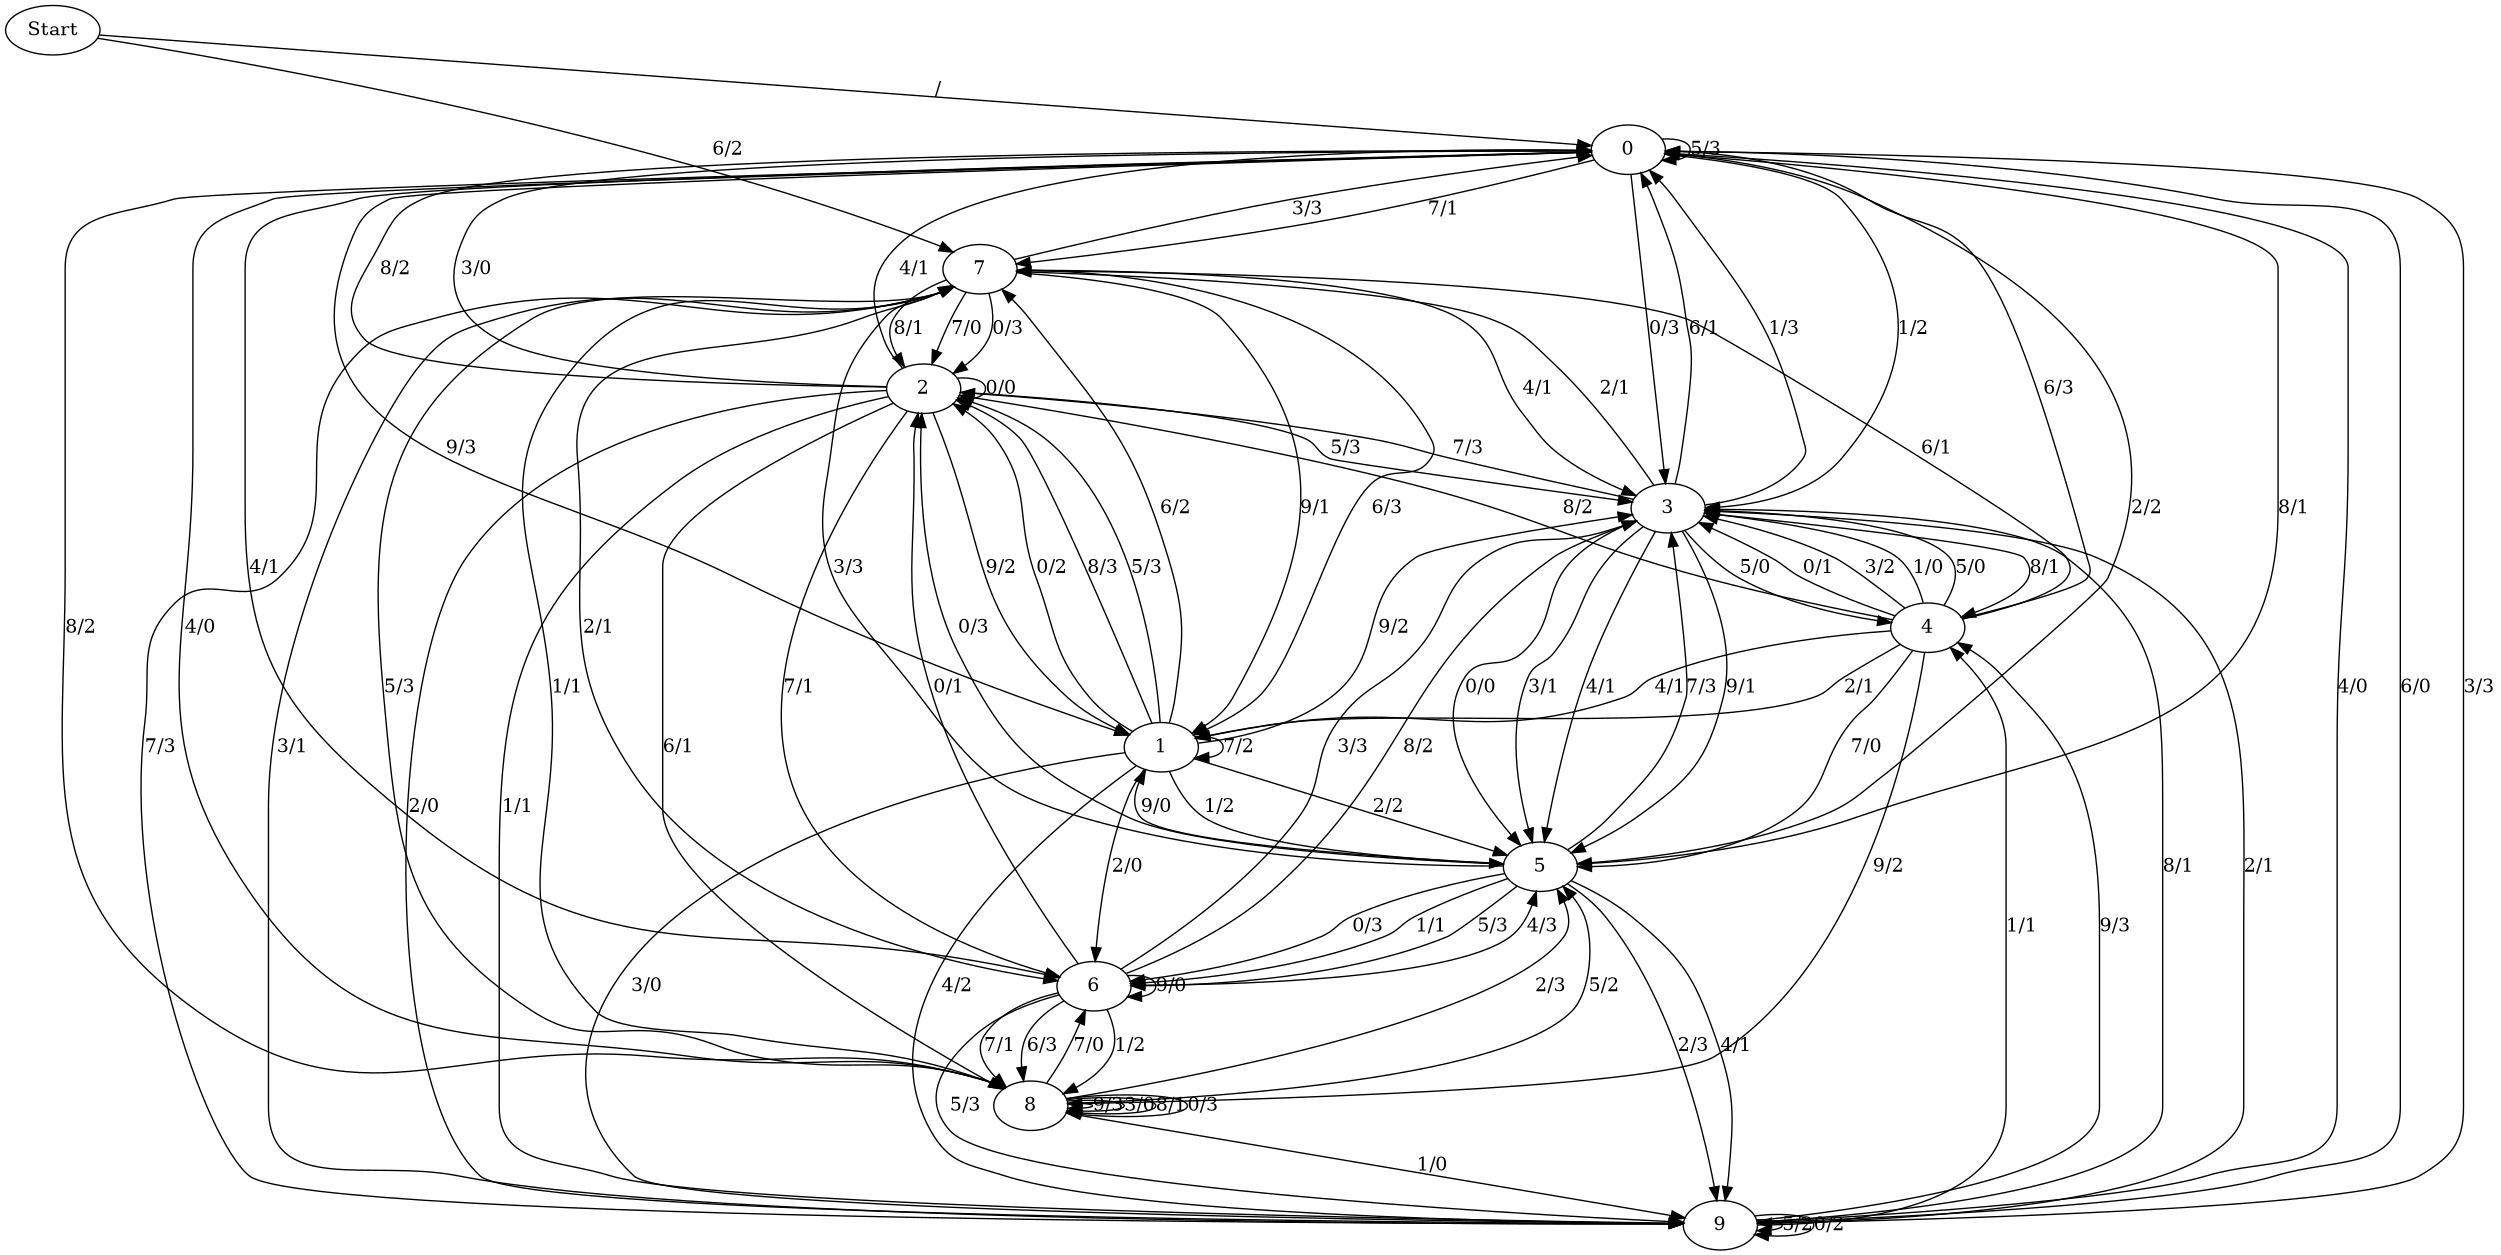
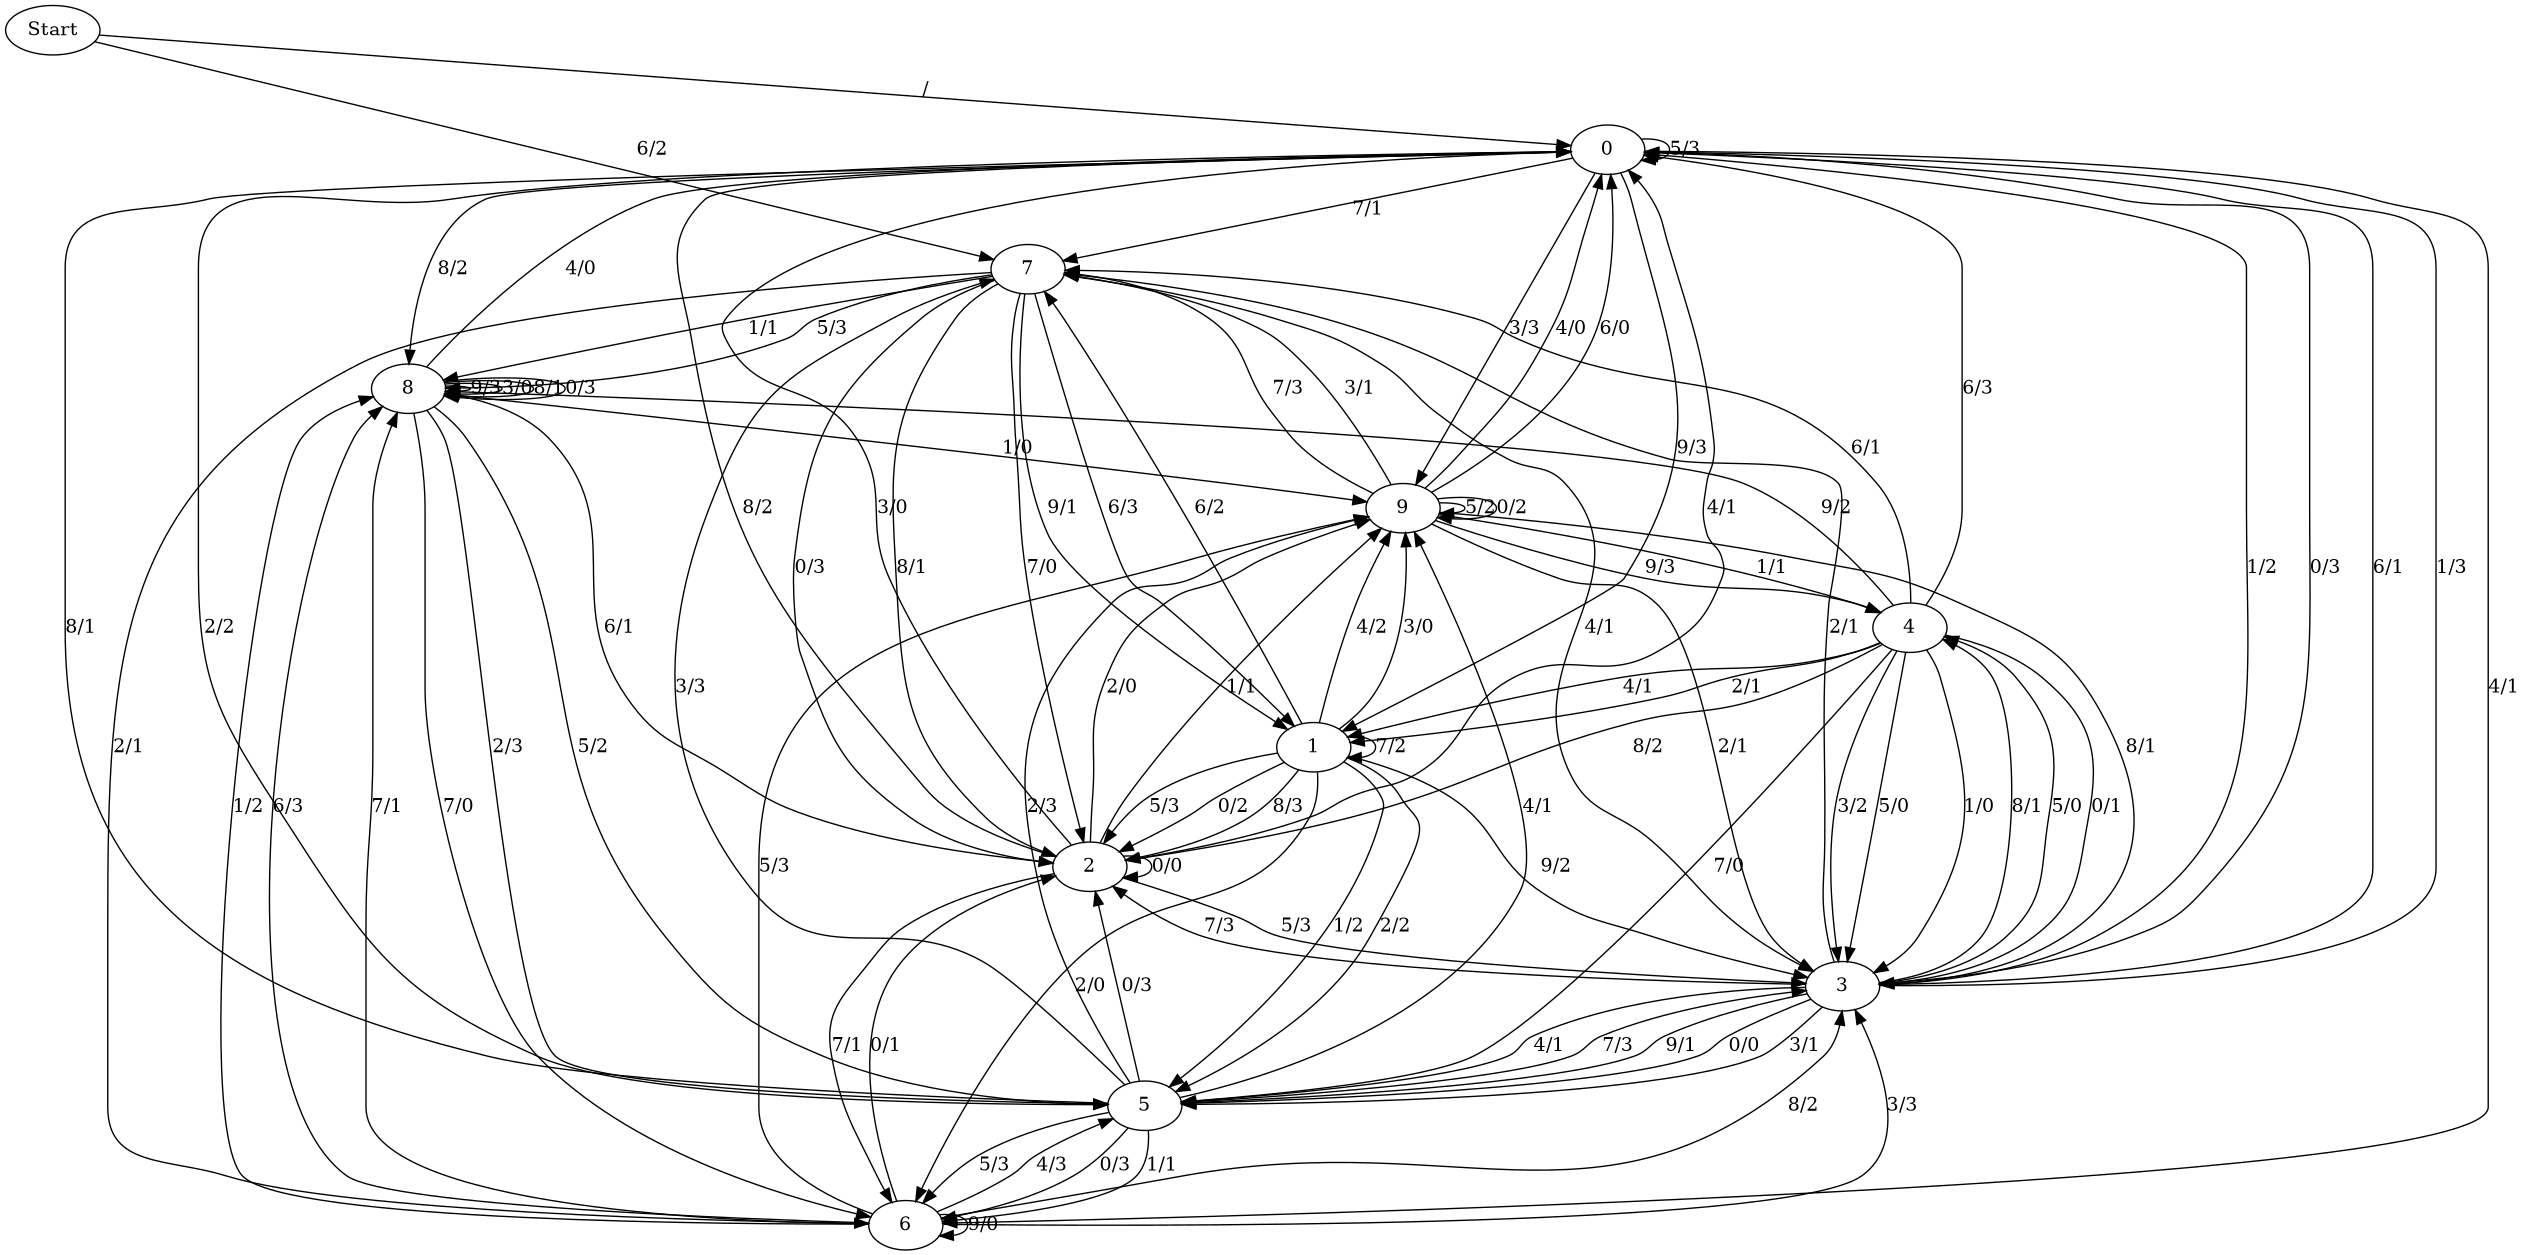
edge "7" -> "0": removed, label "3/3"
edge "2" -> "1": removed, label "9/2"
edge "5" -> "1": removed, label "9/0"
